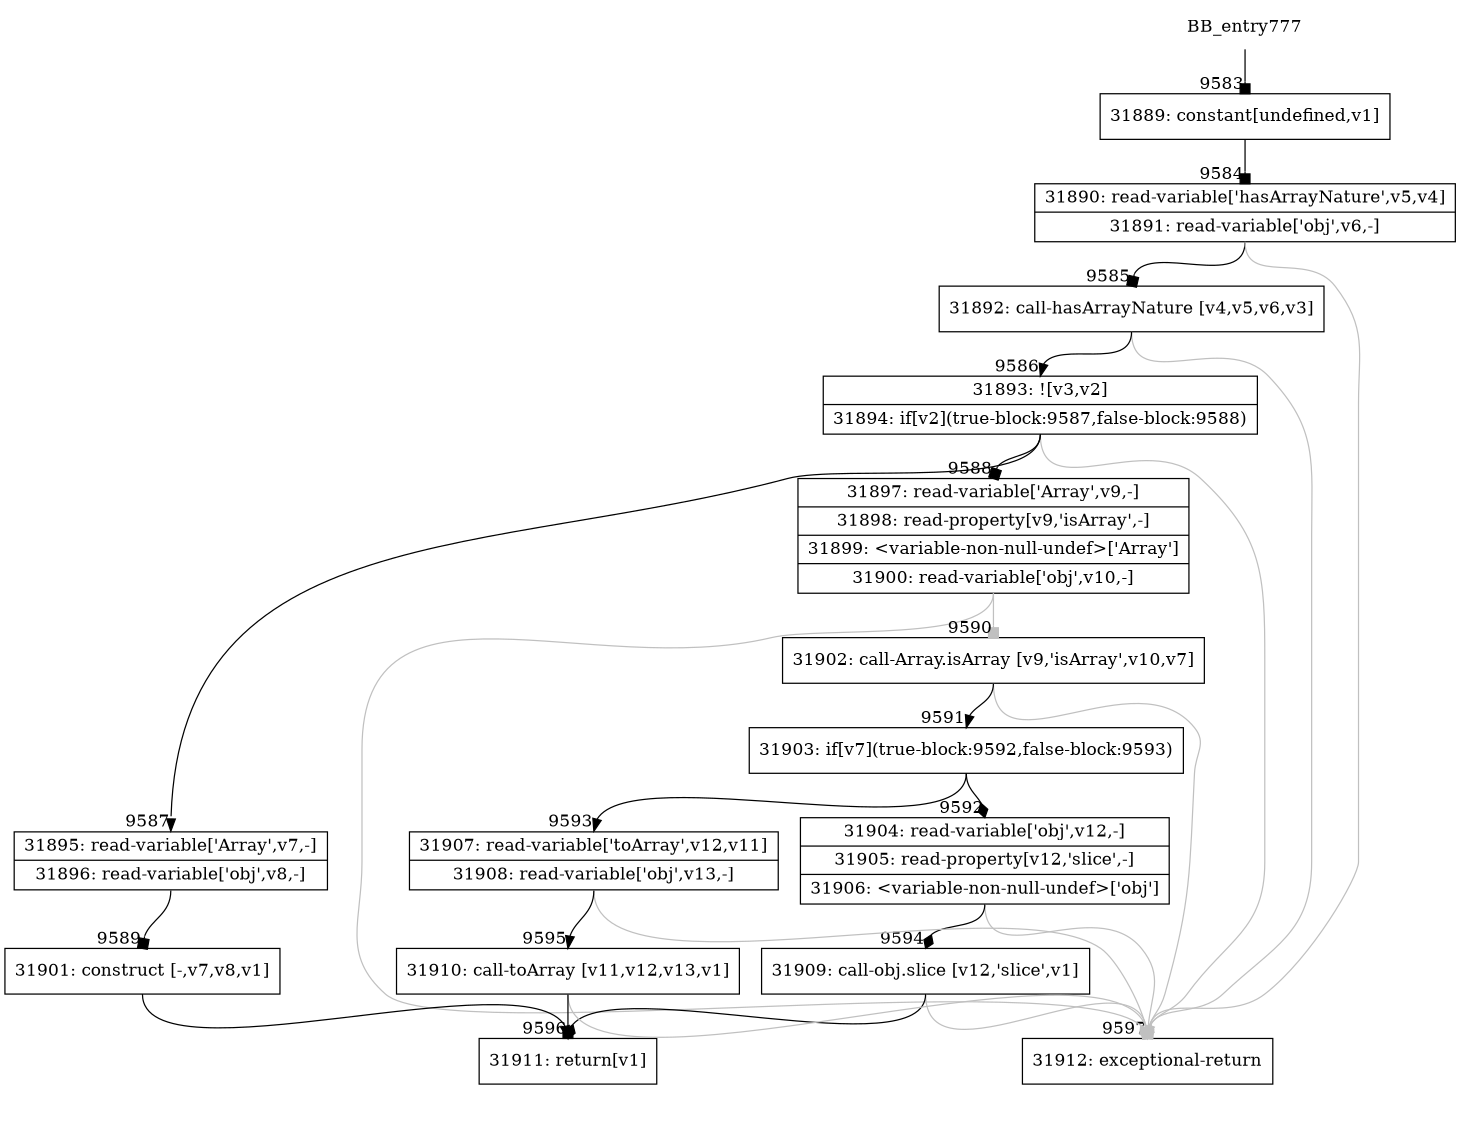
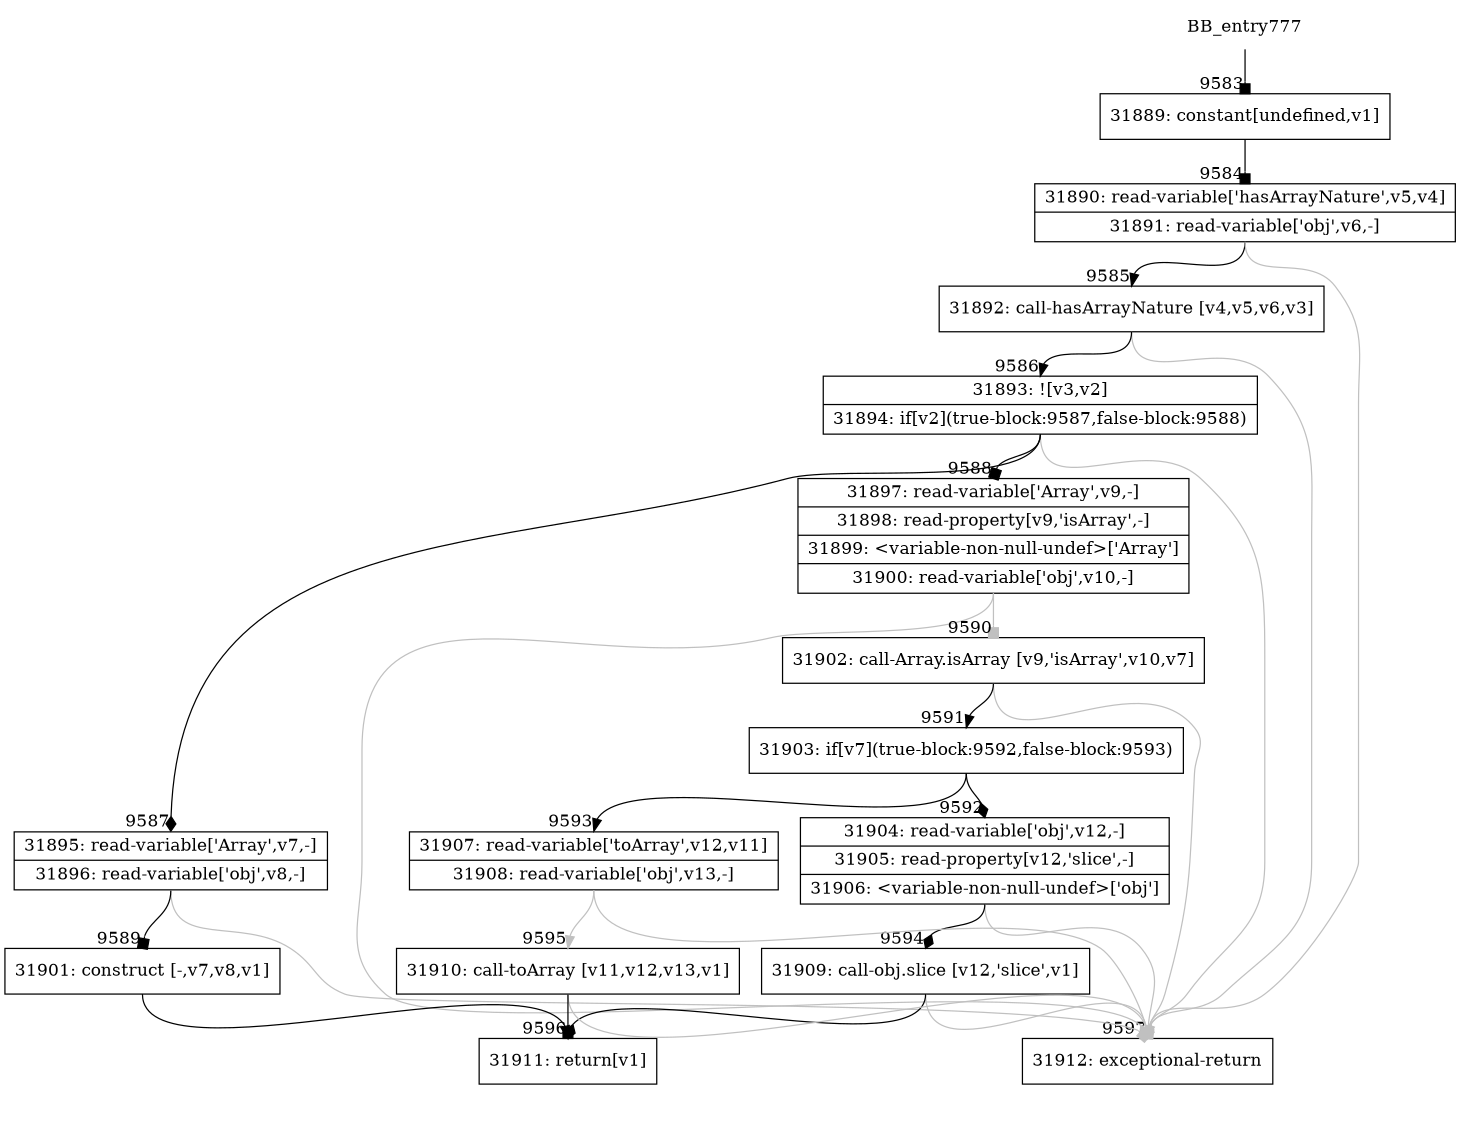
edge "31890: read-variable['hasArrayNature',v5,v4]" -> "31892: call-hasArrayNature [v4,v5,v6,v3]": arrowhead box -> normal
edge "31893: ![v3,v2]" -> "31895: read-variable['Array',v7,-]": arrowhead normal -> diamond
edge "31907: read-variable['toArray',v12,v11]" -> "31910: call-toArray [v11,v12,v13,v1]": color black -> gray
edge "31895: read-variable['Array',v7,-]" -> "31912: exceptional-return": added
